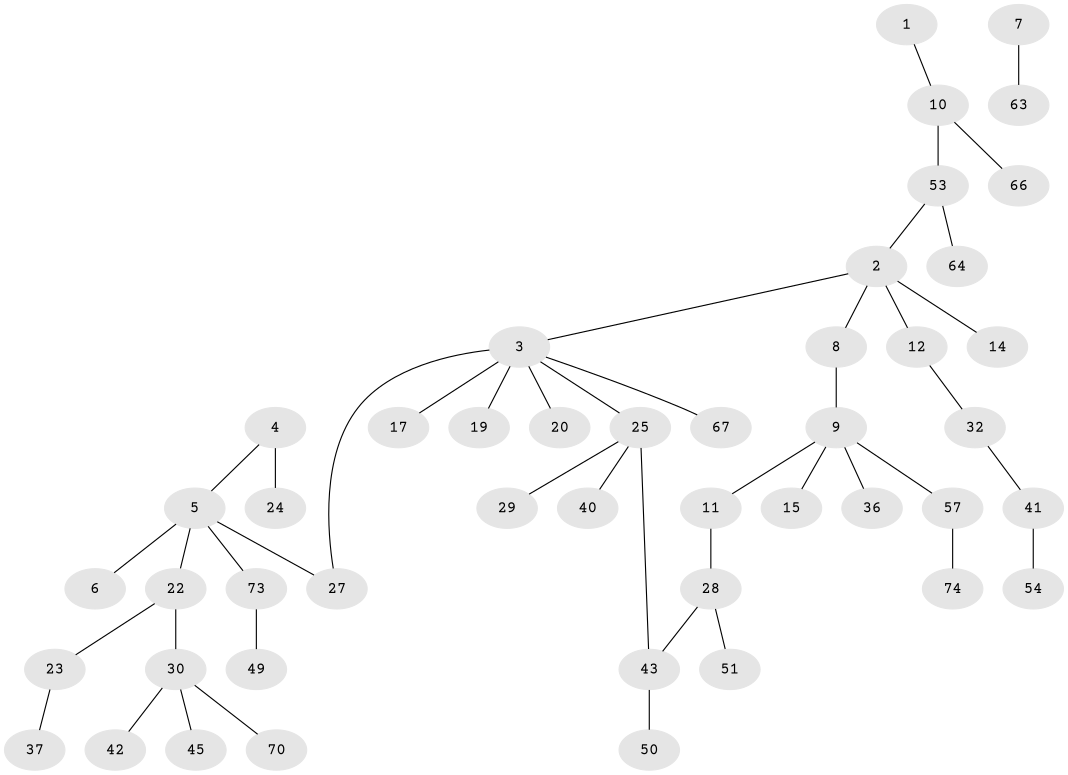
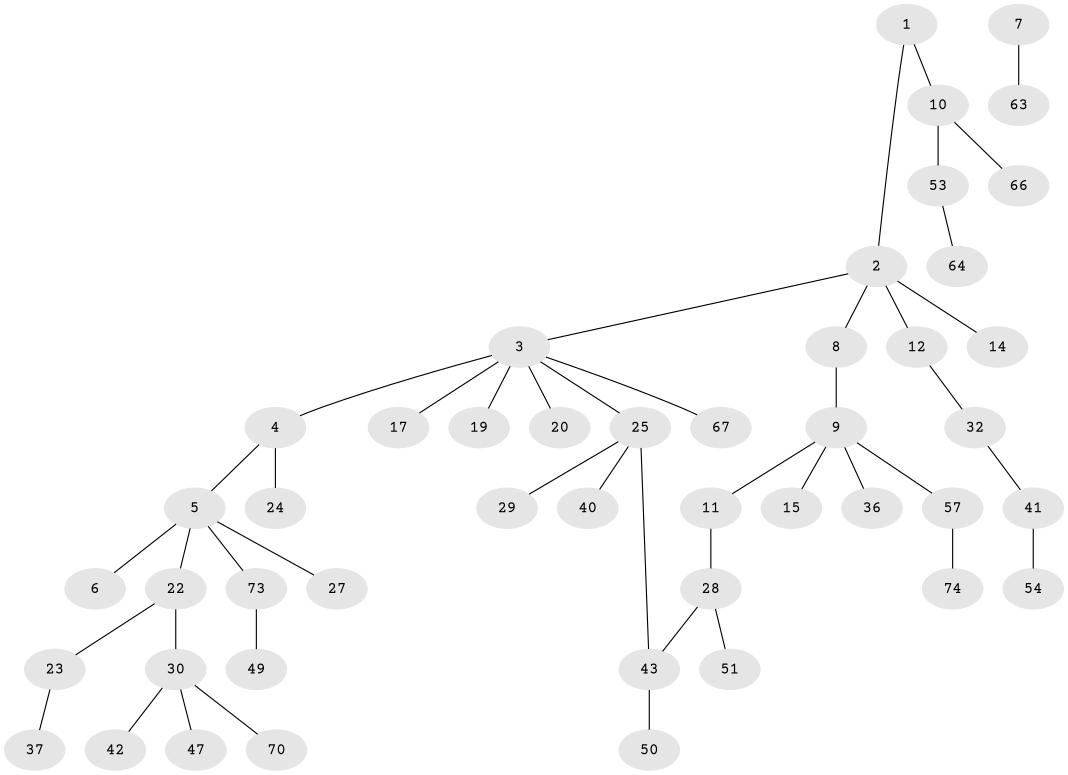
edge "53" -- "2": now "1" -- "2"
edge "3" -- "27": now "3" -- "4"
node "45": label "45" -> "47"
